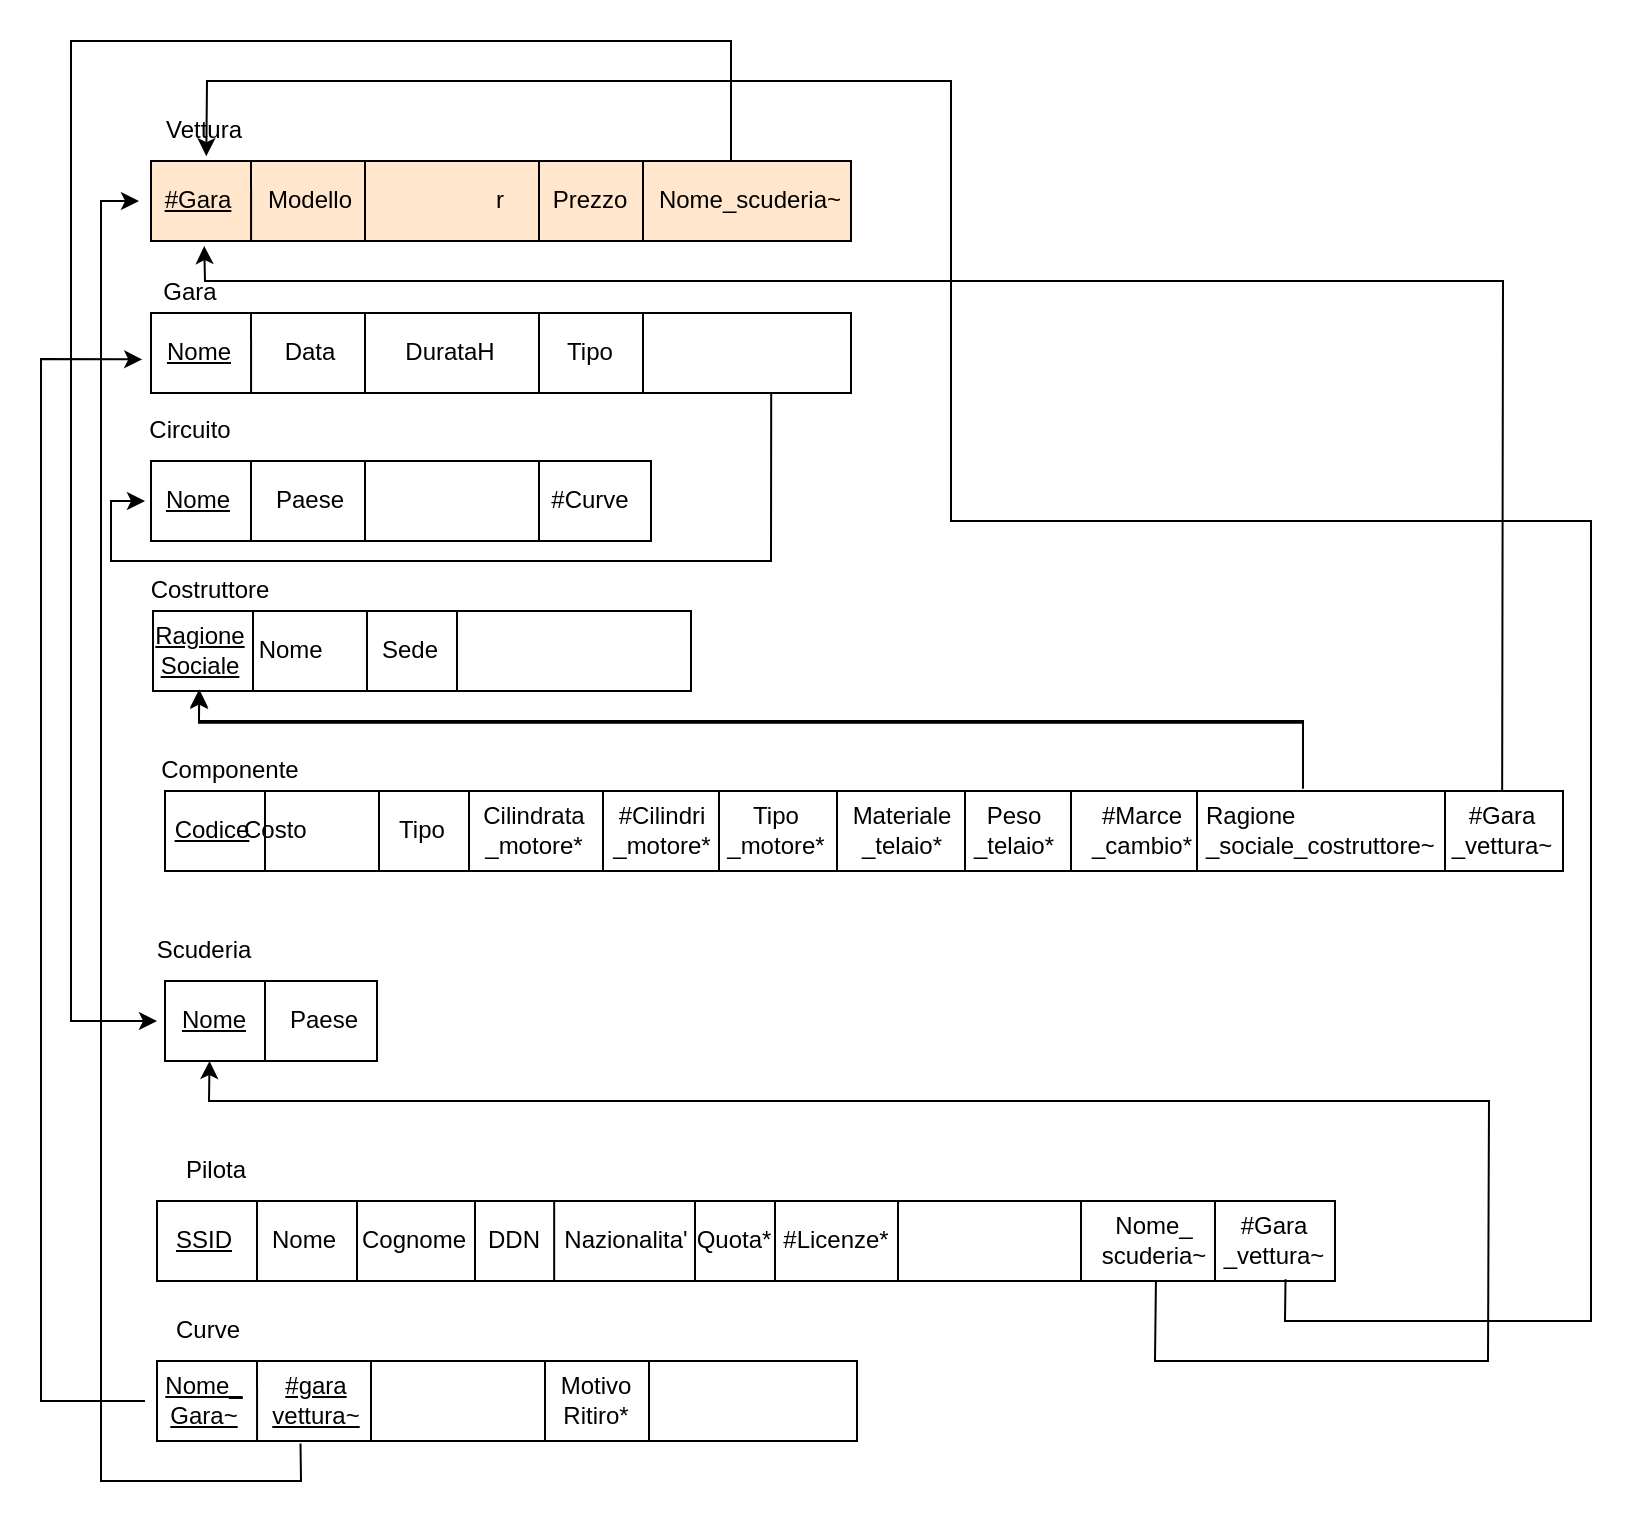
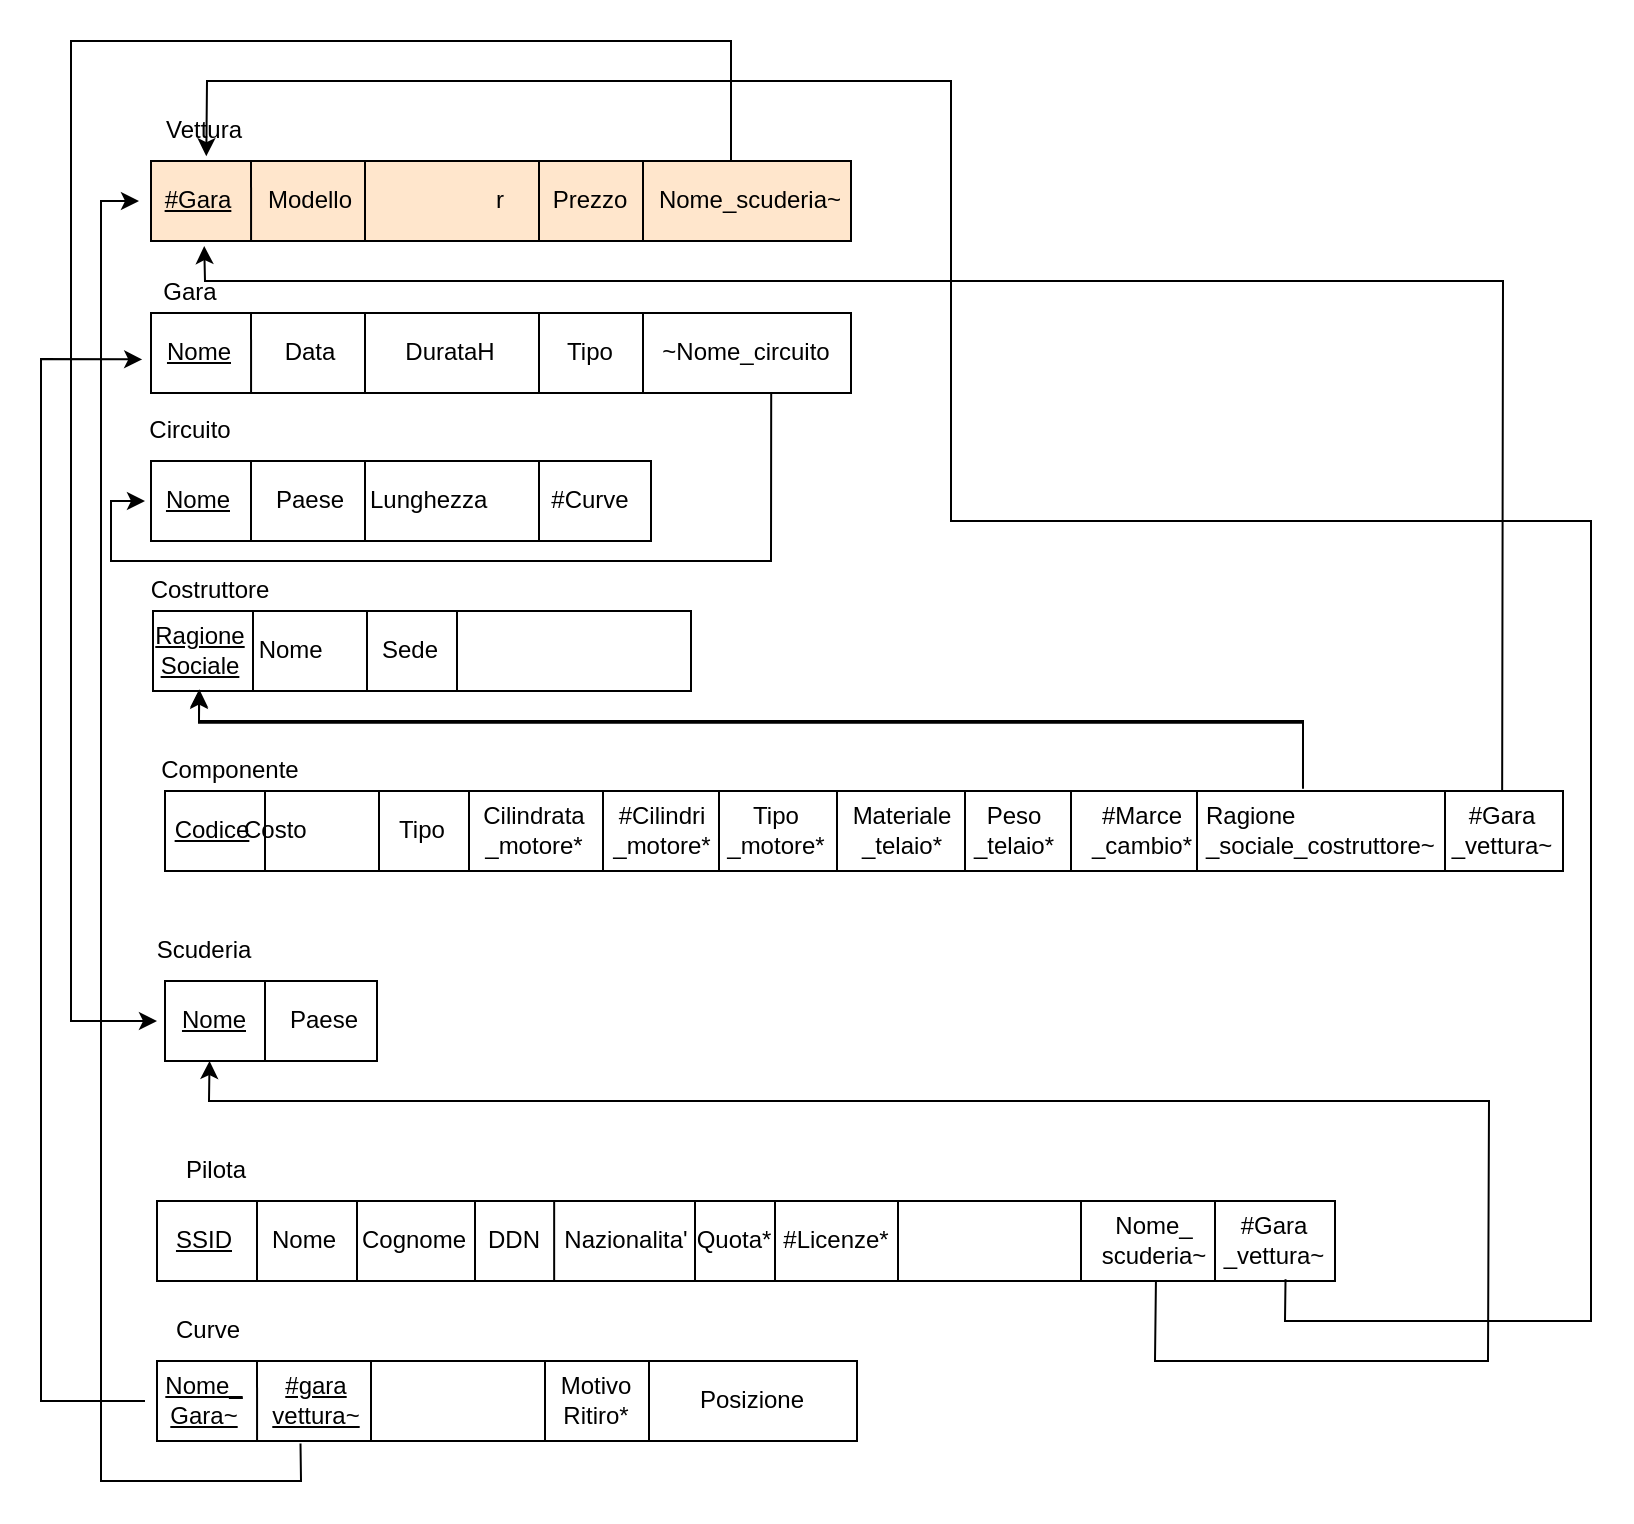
node "~Nome_circuito": added
node "Lunghezza": added
node "Posizione": added
